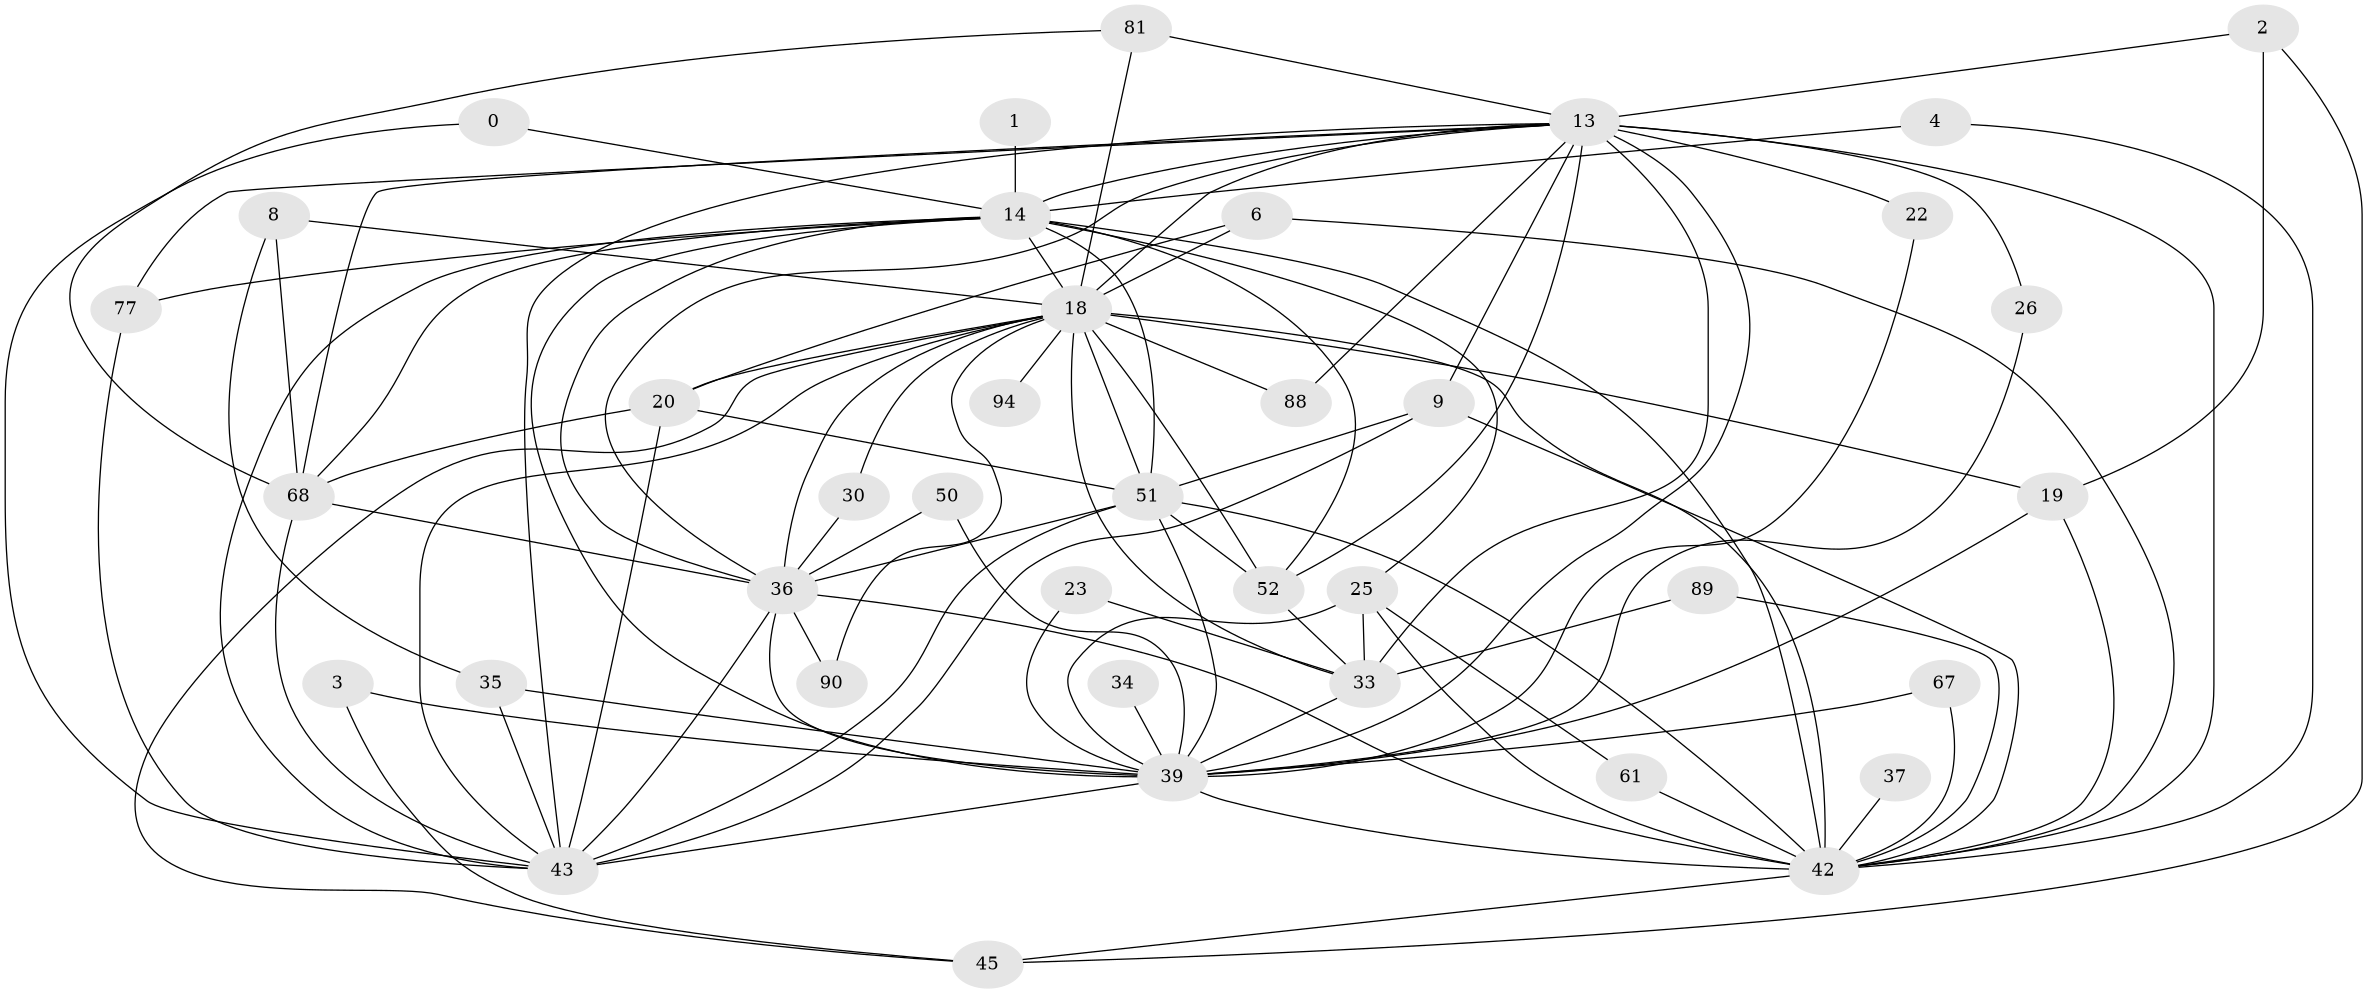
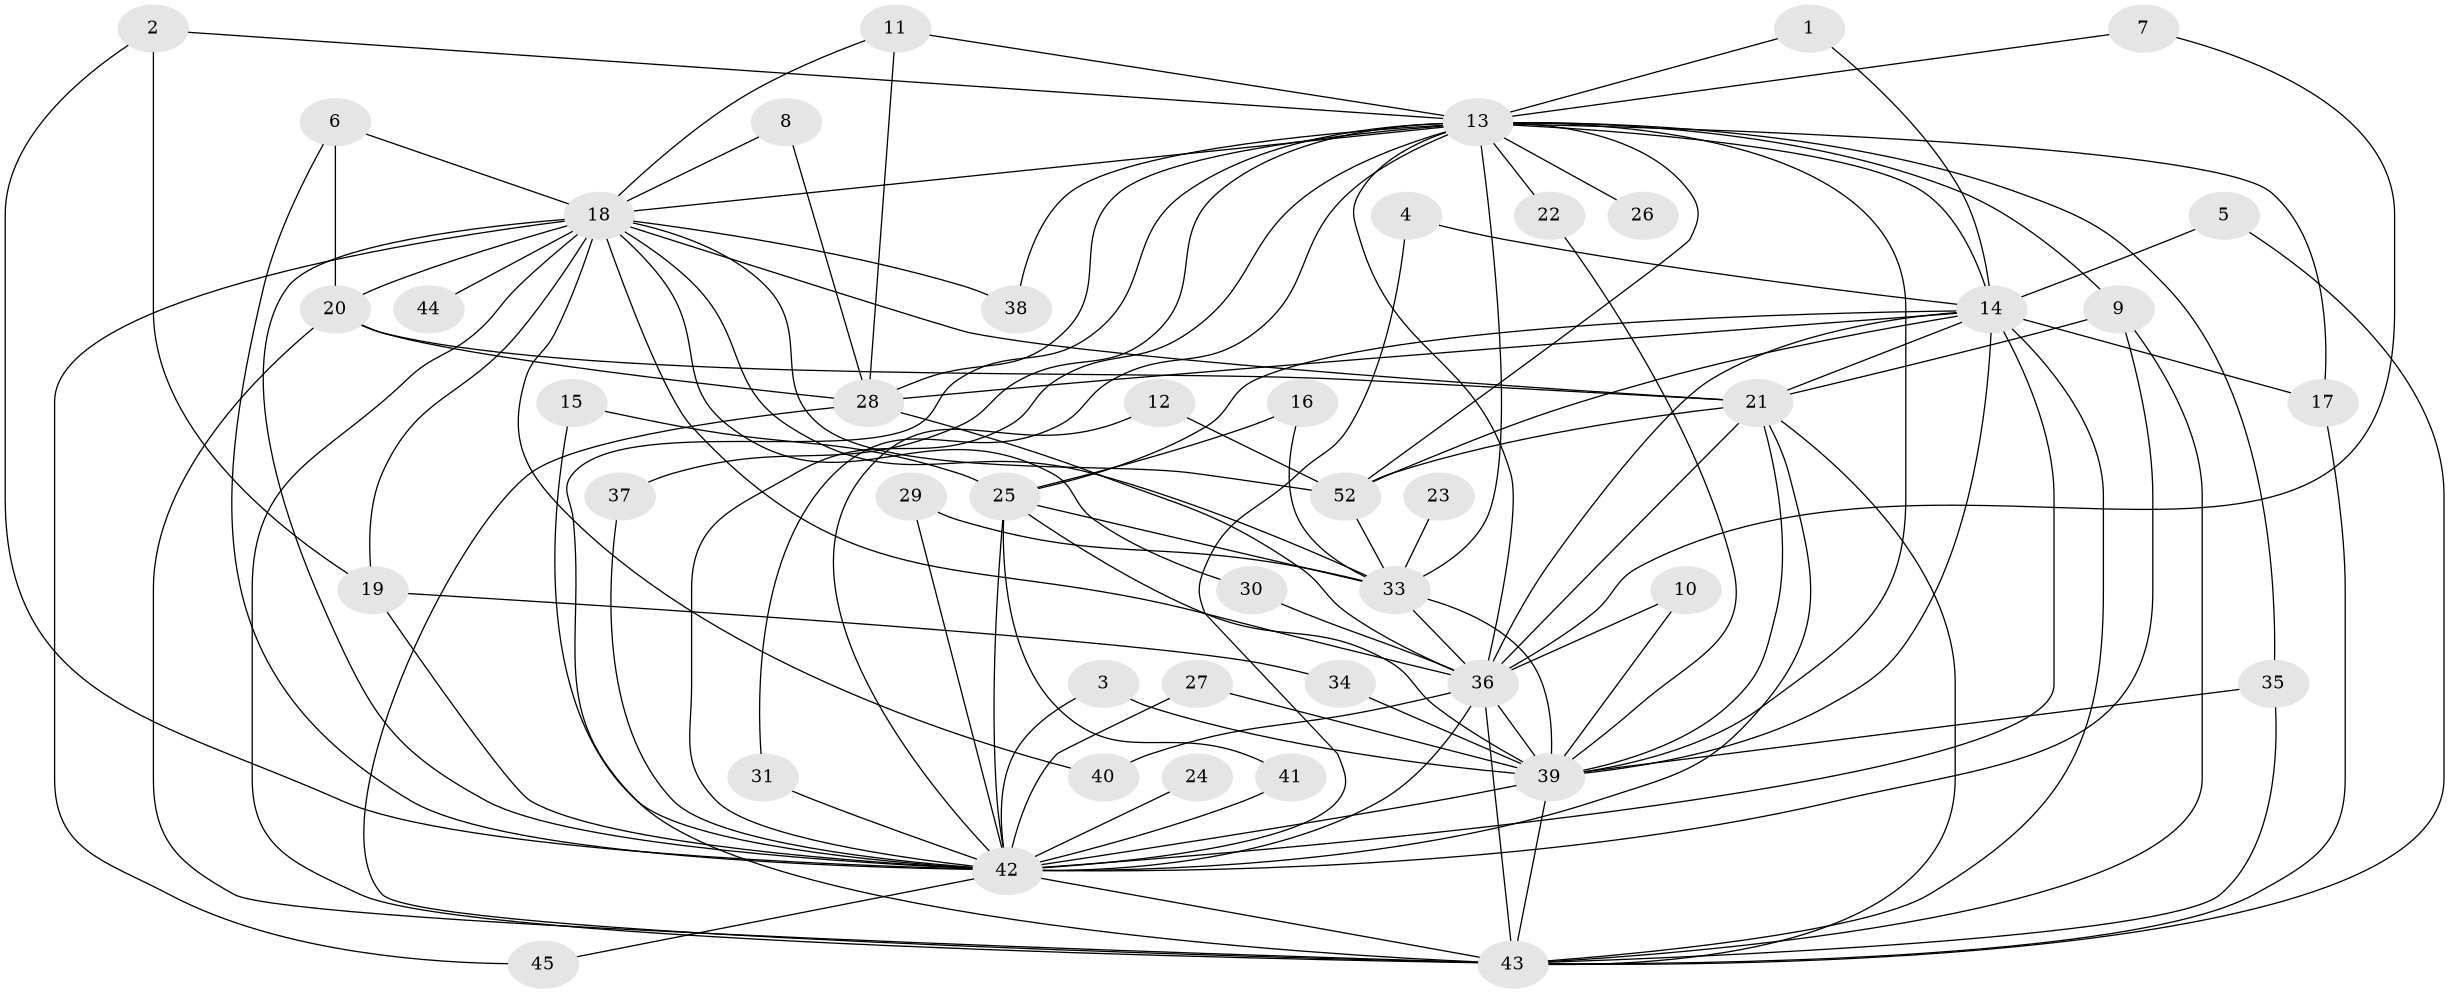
node "81": label "81" -> "11"
node "7": added
edge "1" -- "13": added
node "0": label "0" -> "5"
edge "14" -- "18": removed
node "77": label "77" -> "17"
edge "13" -- "37": added
node "15": added
node "94": label "94" -> "44"
node "12": added
node "88": label "88" -> "38"
node "16": added
node "68": label "68" -> "28"
node "50": label "50" -> "10"
node "51": label "51" -> "21"
edge "8" -- "35": now "13" -- "35"
edge "26" -- "39": removed
node "89": label "89" -> "29"
edge "33" -- "36": added
node "90": label "90" -> "40"
node "67": label "67" -> "27"
edge "19" -- "39": now "19" -- "34"
edge "23" -- "39": removed
node "31": added
node "24": added
node "61": label "61" -> "41"
edge "2" -- "45": now "2" -- "42"
edge "3" -- "45": now "3" -- "42"
edge "42" -- "43": added
